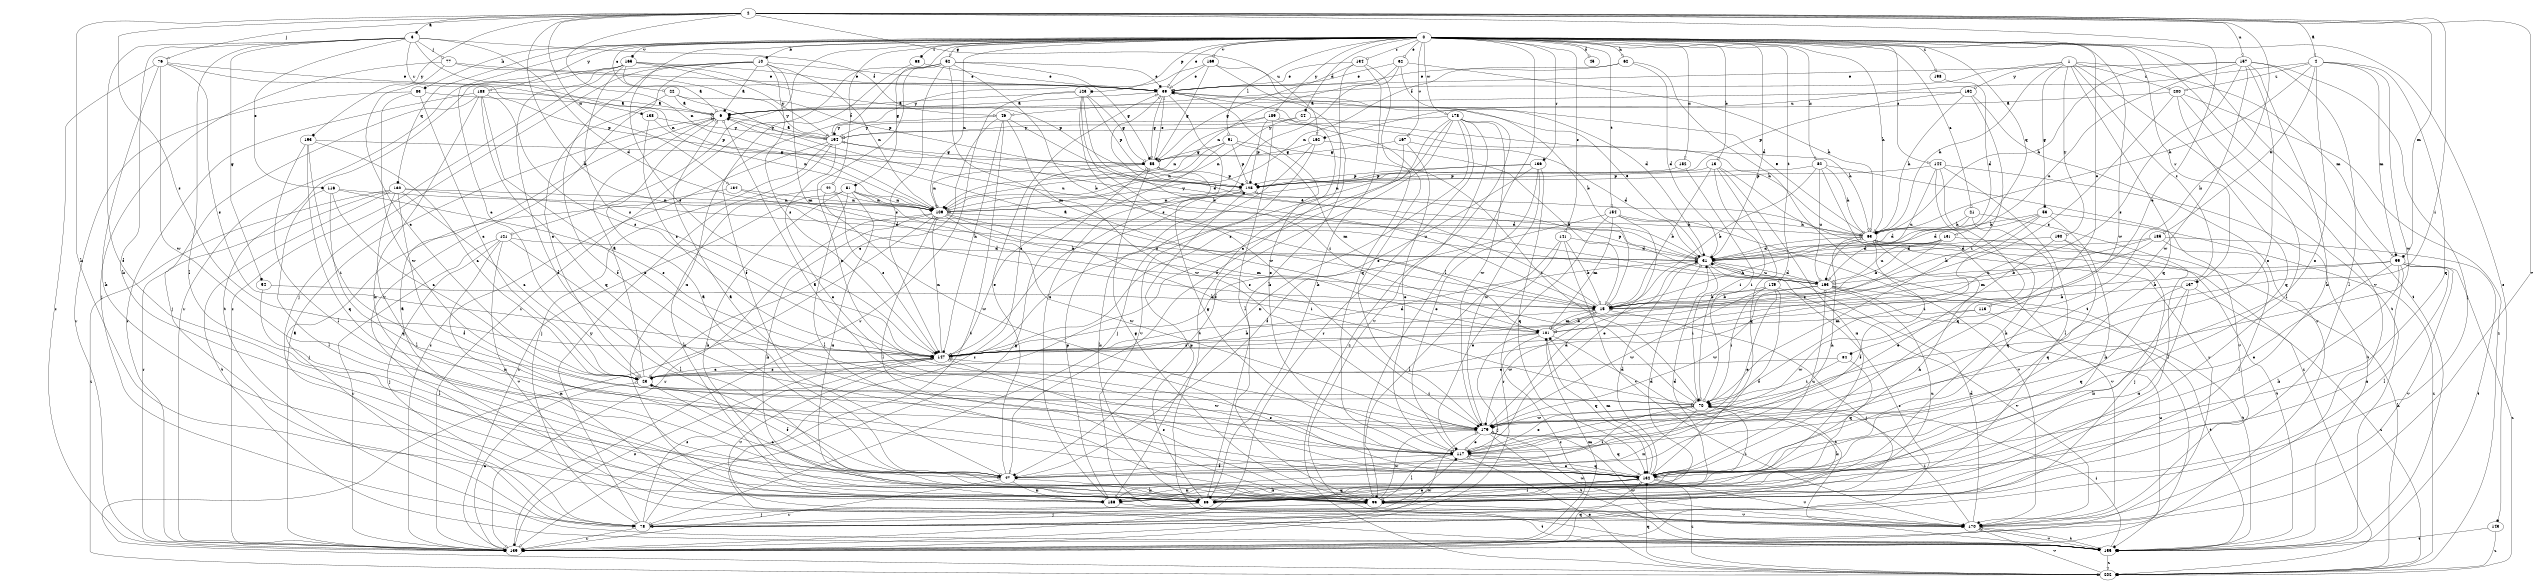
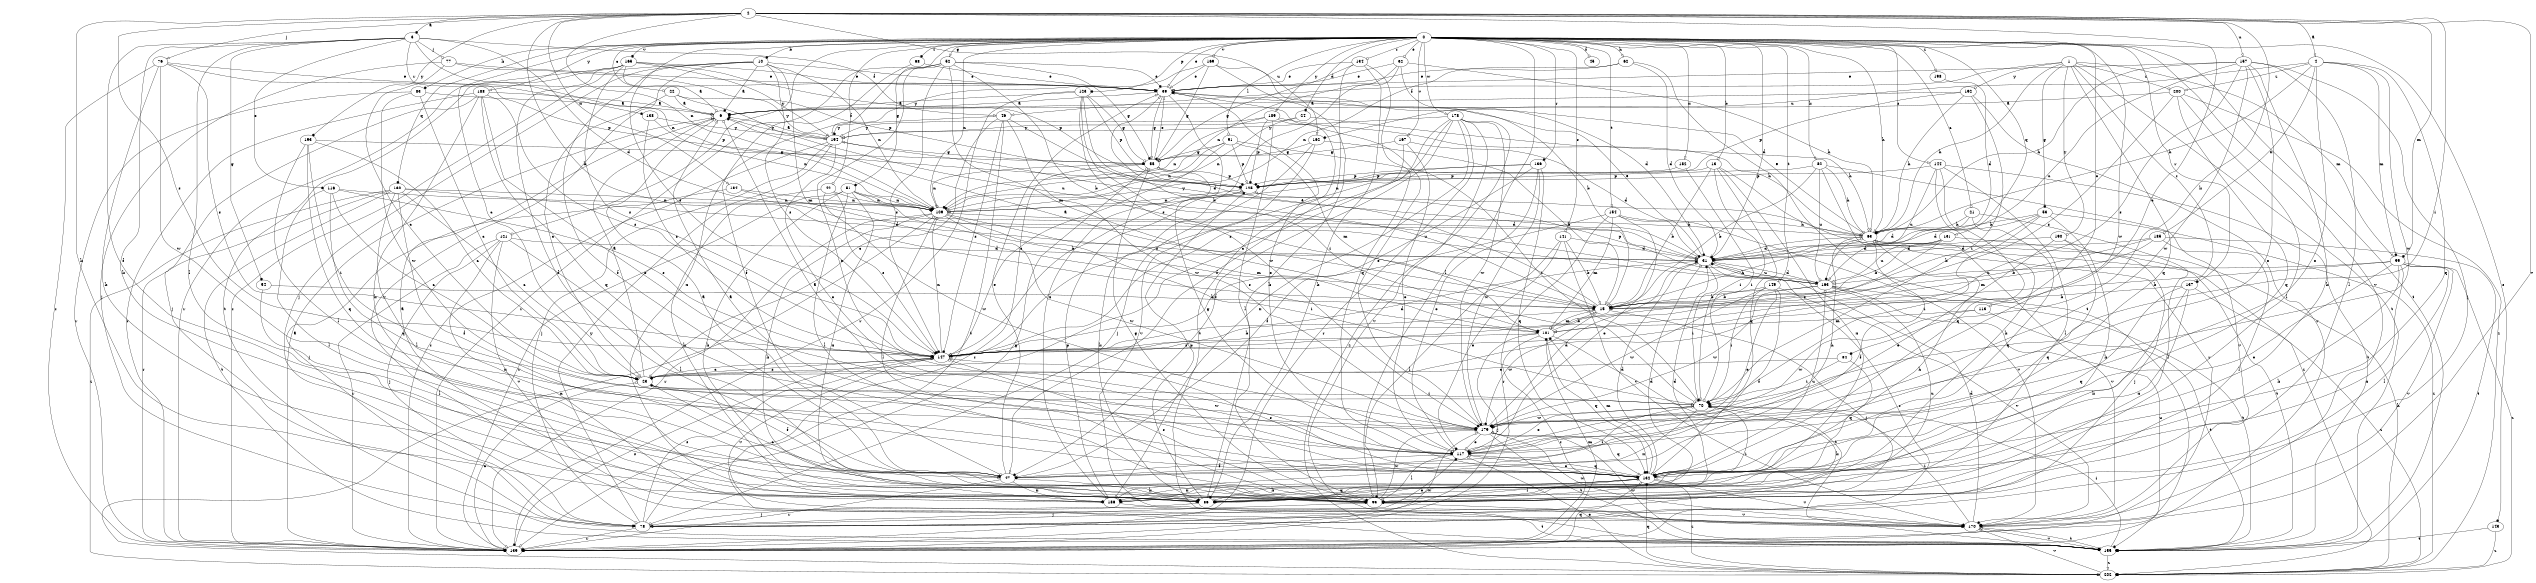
edge "46" -> "147": label "h" -> "s"
